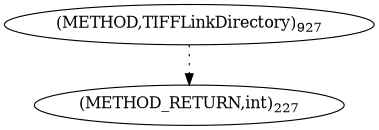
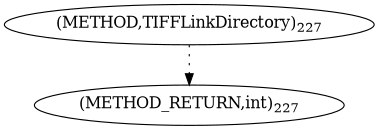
node "(METHOD,TIFFLinkDirectory)": text "927" -> "227"
